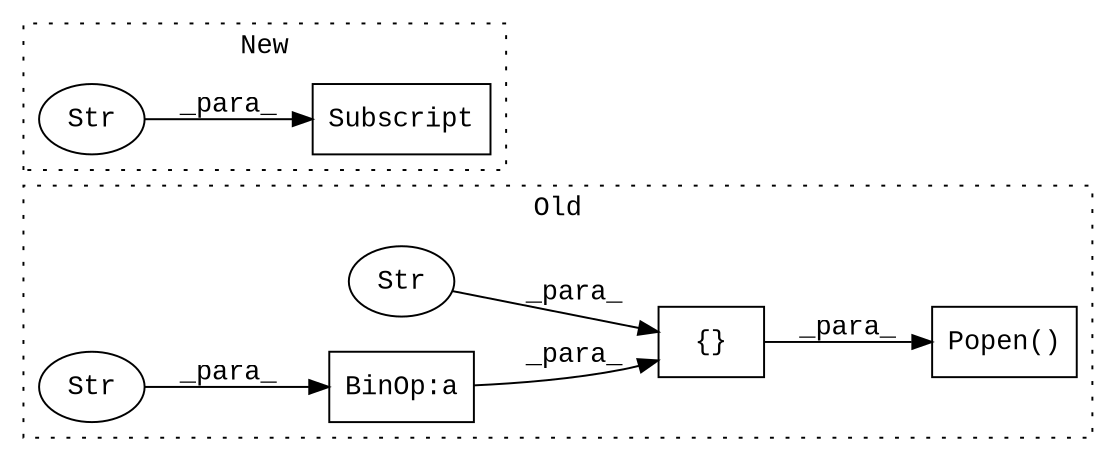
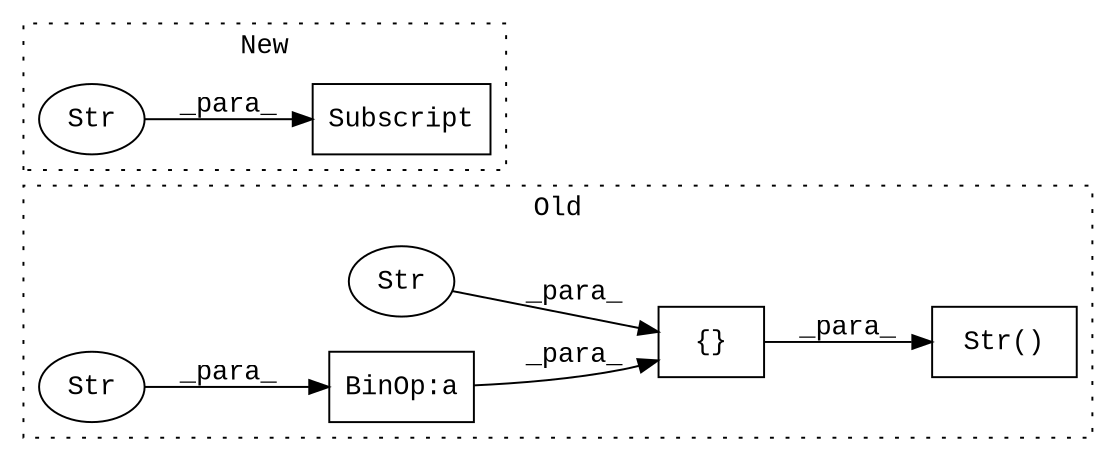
node "Popen()": label "Popen()" -> "Str()"
